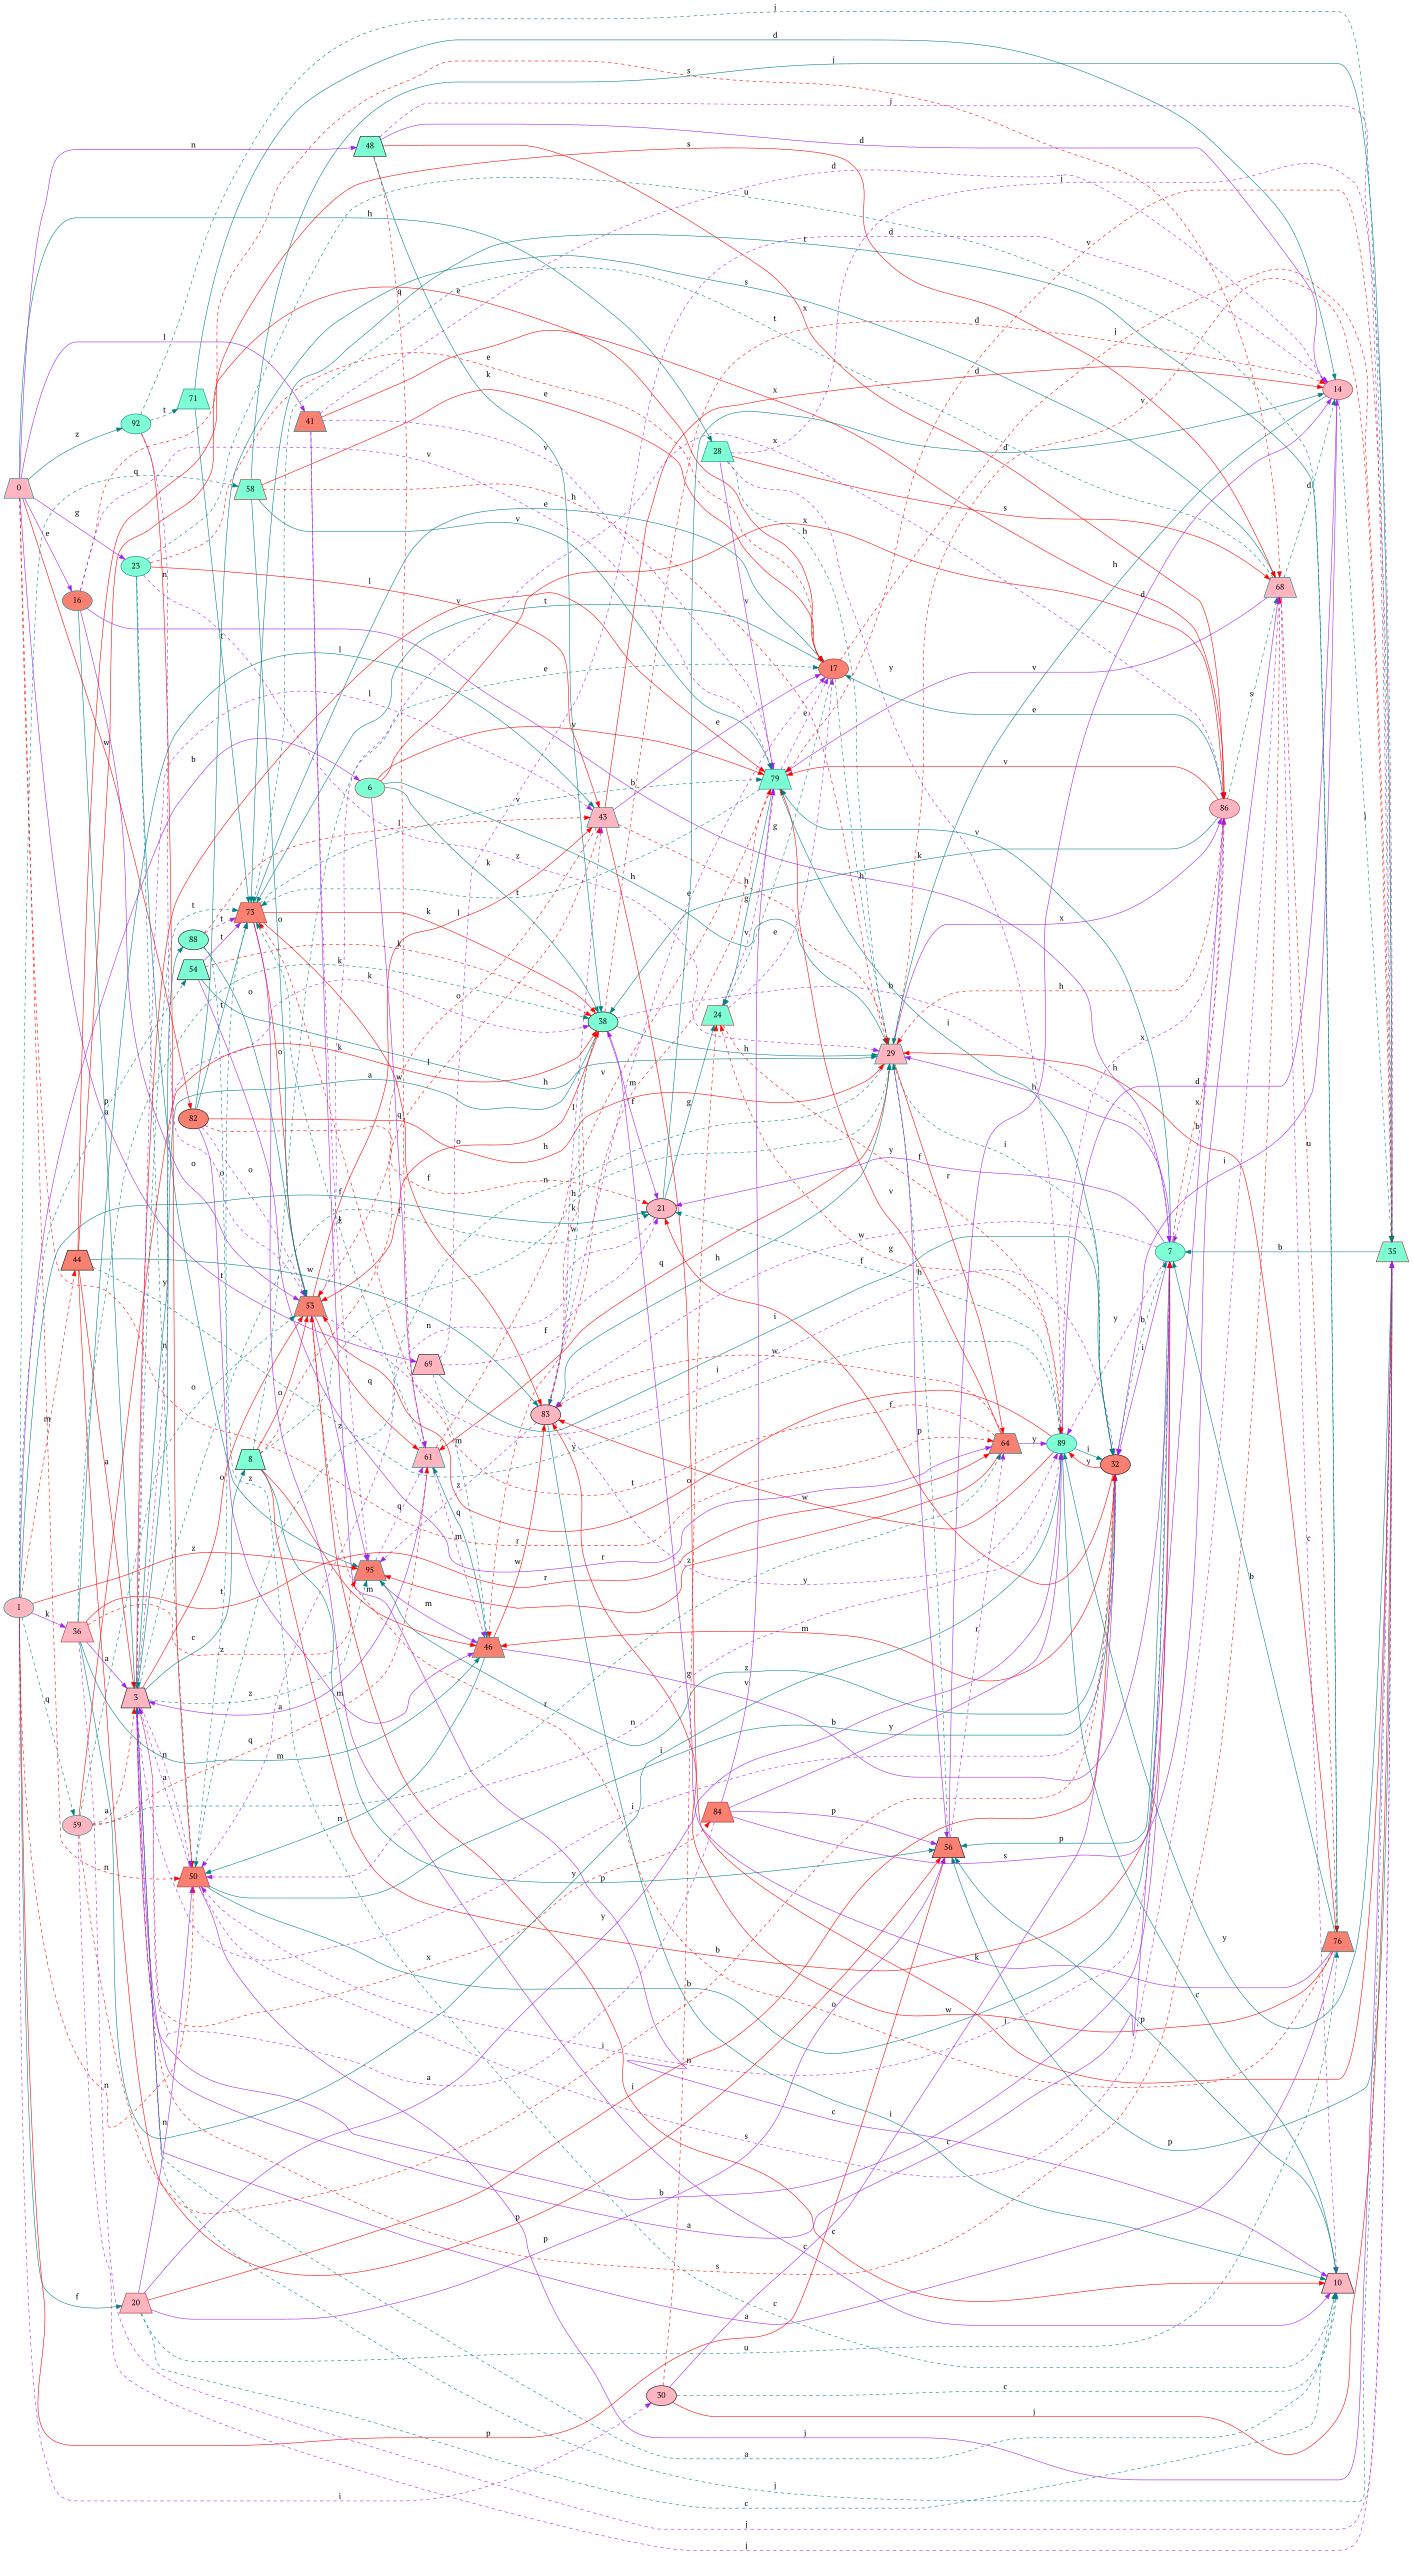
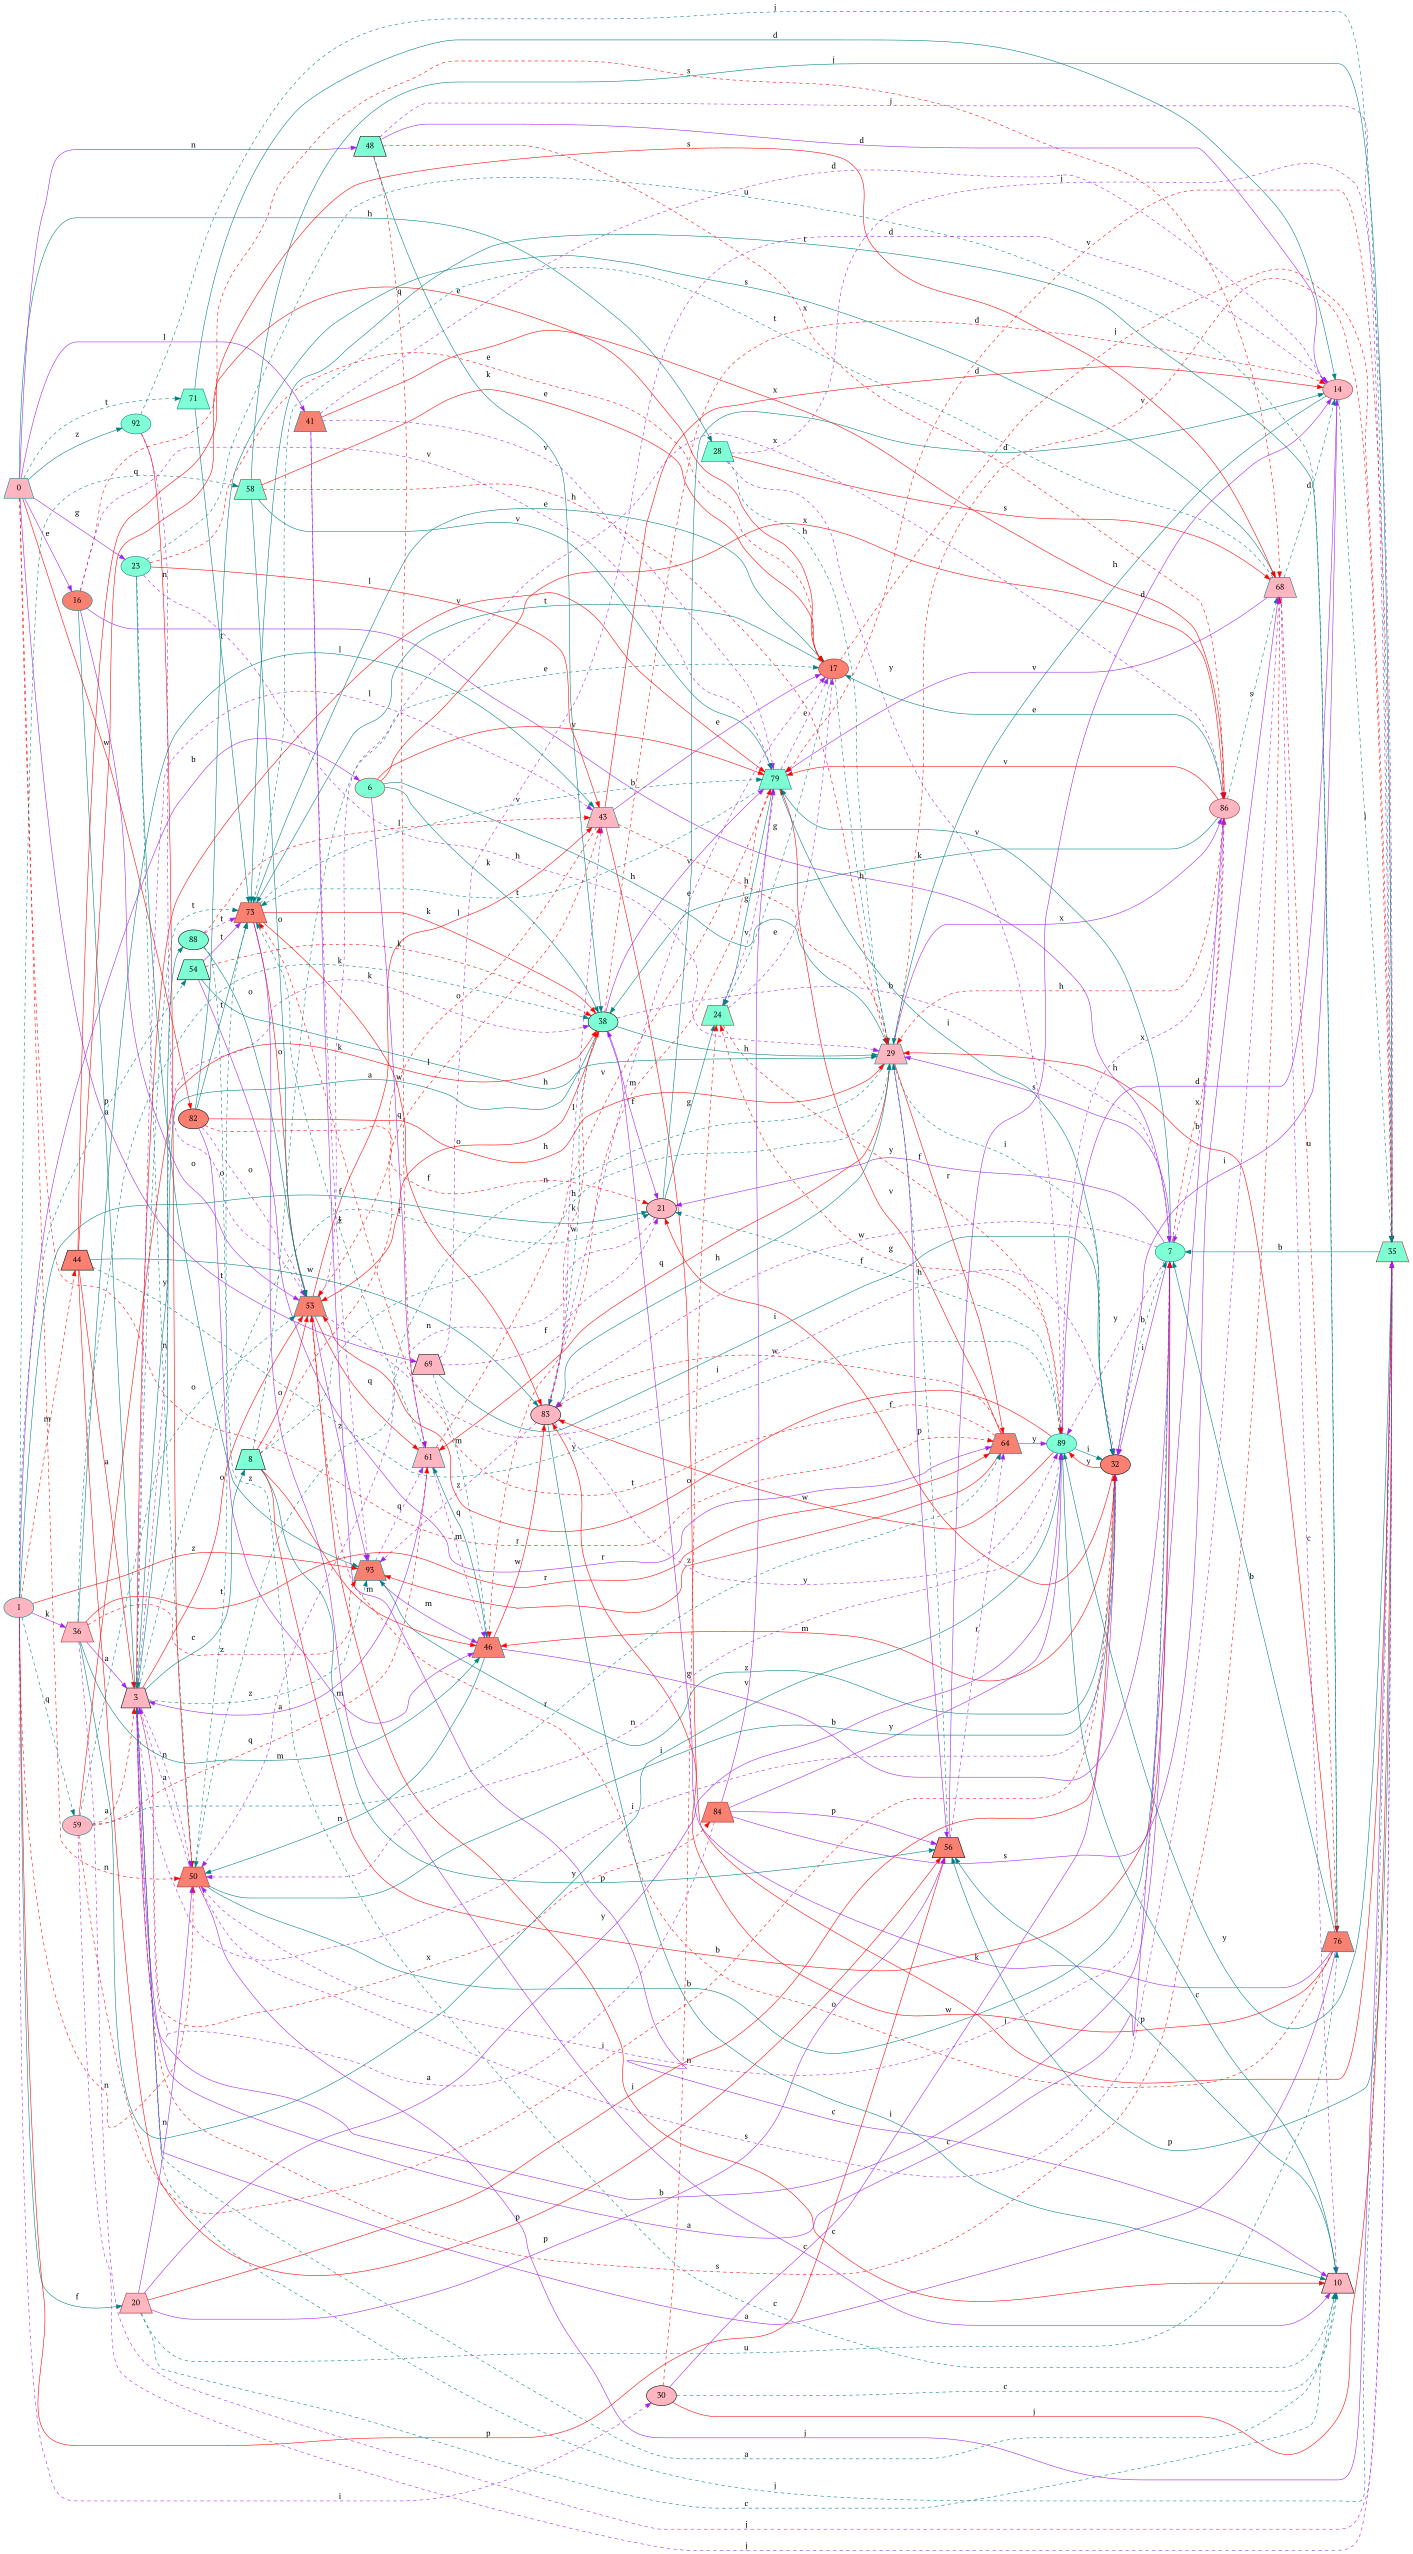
edge "48" -> "86": style solid -> dashed
edge "92" -> "71": now "0" -> "71"
edge "28" -> "79": now "38" -> "79"
edge "23" -> "29": label "z" -> "h"
edge "7" -> "29": label "h" -> "s"
node "95": label "95" -> "93"
edge "7" -> "56": removed, label "p"
